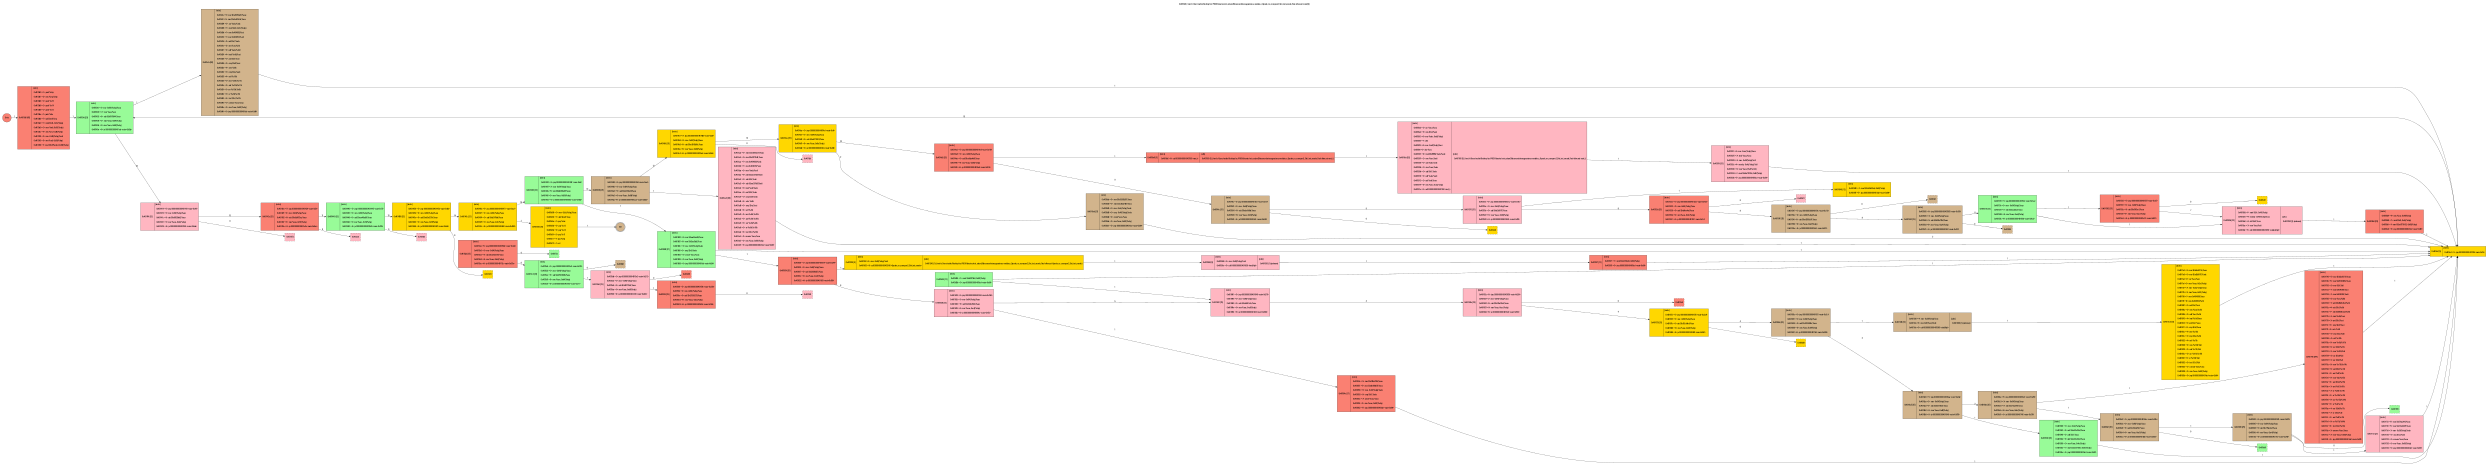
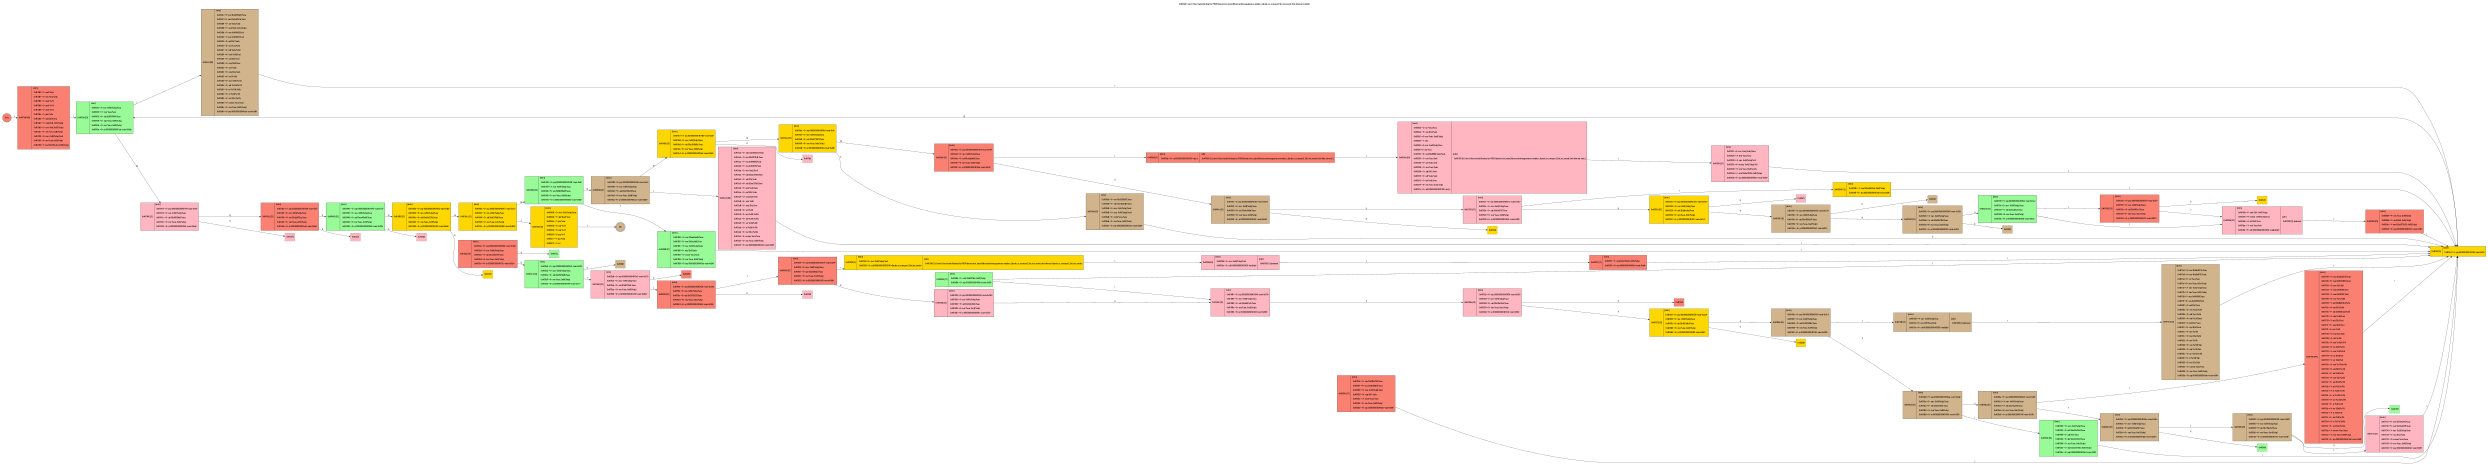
edge "0x401840 [12]" -> "0x401dcf [5]": added, label "1"
node "0x40152e [25]": fillcolor salmon -> gold
edge "0x401882 [27]" -> "0x40160f [25]": now "0x4015f6 [25]" -> "0x40160f [25]"
node "0x4017e3 [93]": fillcolor gold -> tan
edge "0x401628 [25]" -> "0x40184c [27]": removed, label "1"
